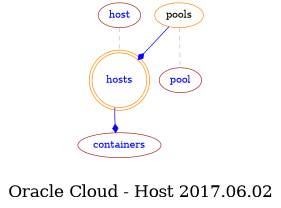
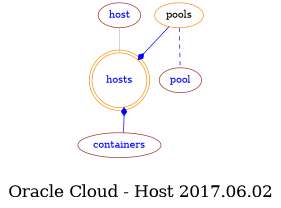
edge "host" -- "hosts": style dashed -> solid
edge "pools" -- "pool": color grey -> blue
edge "hosts" -> "containers": reversed
